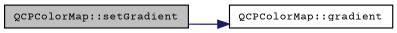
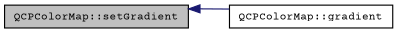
edge "QCPColorMap::setGradient" -> "QCPColorMap::gradient": reversed
